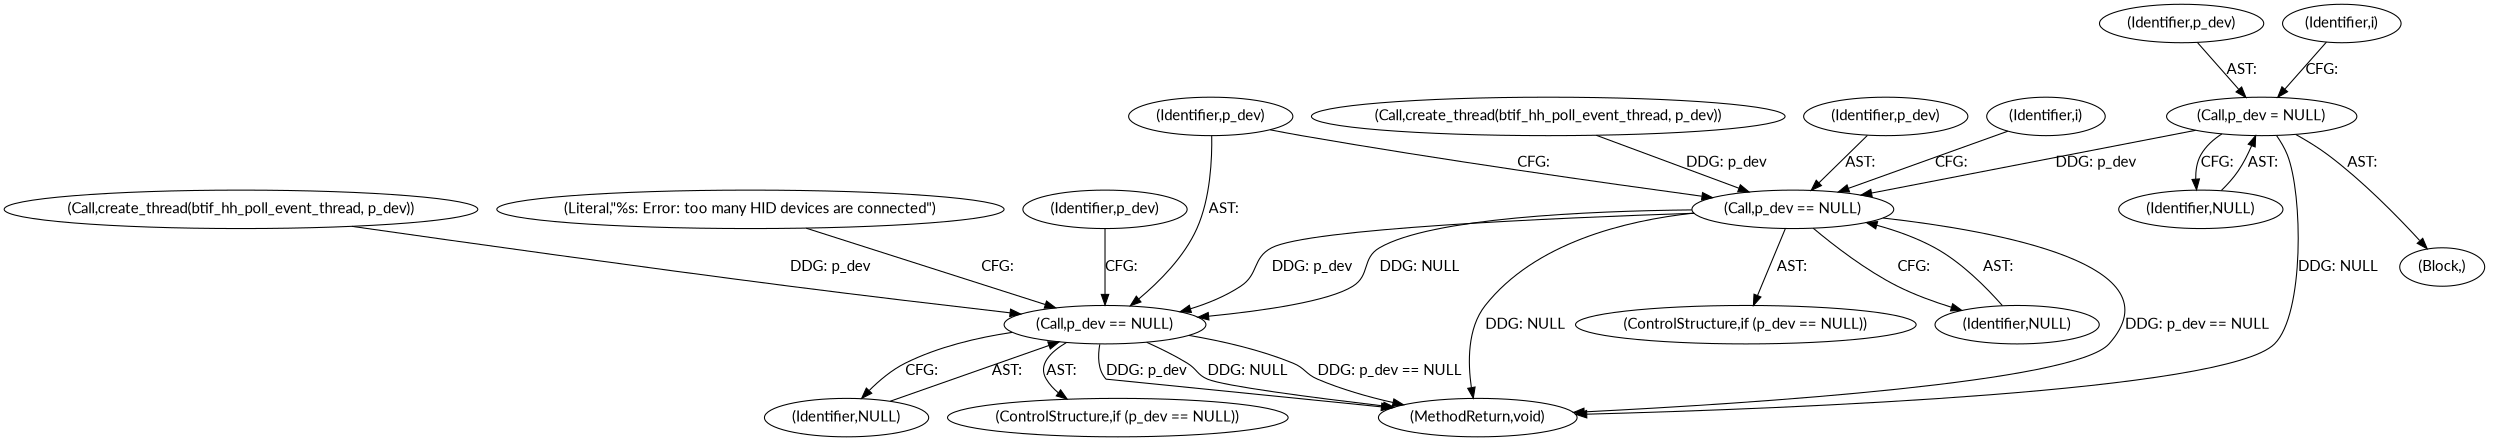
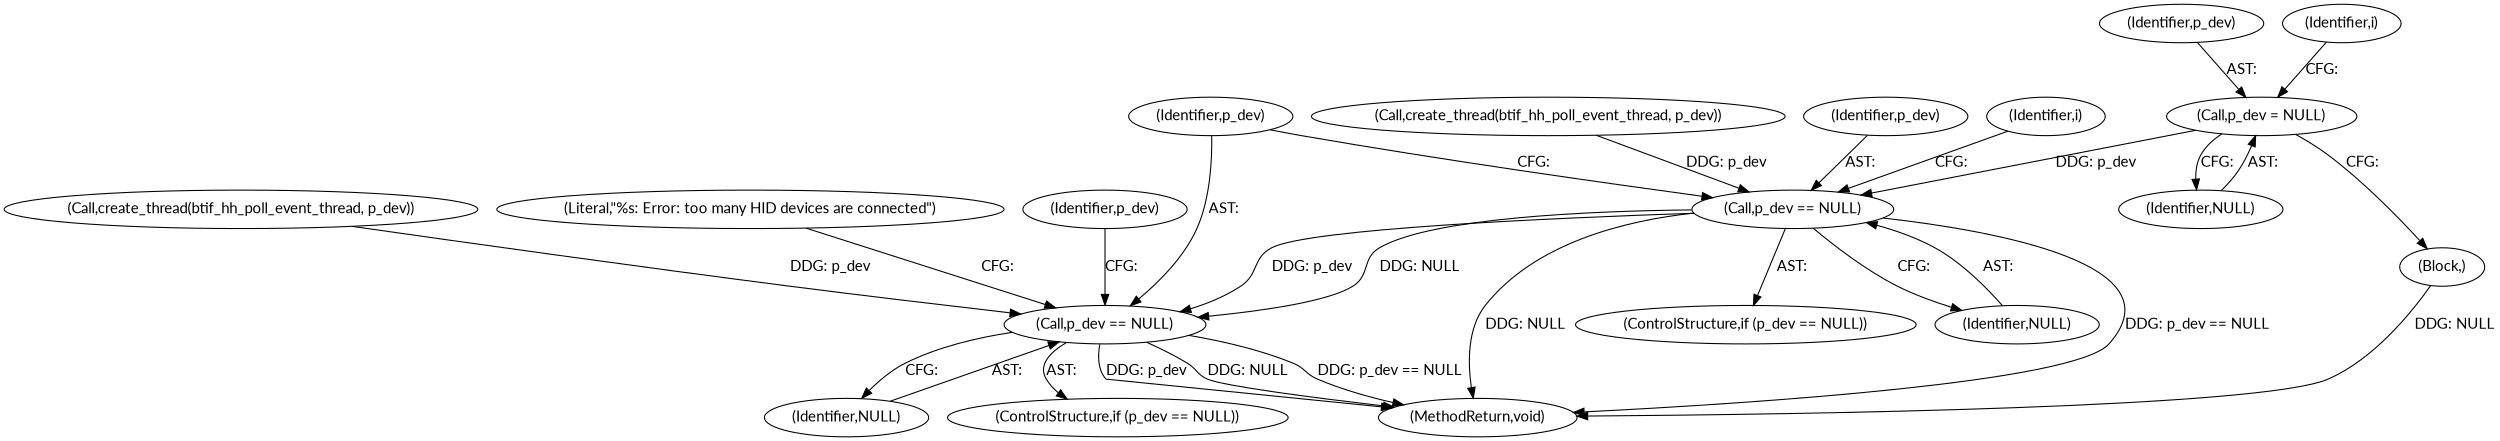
edge "(Call,p_dev = NULL)" -> "(Block,)": label "AST: " -> "CFG: "
edge "(Call,p_dev = NULL)" -> "(MethodReturn,void)": now "(Block,)" -> "(MethodReturn,void)"
